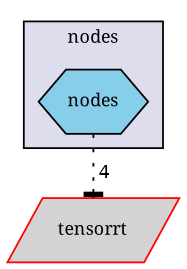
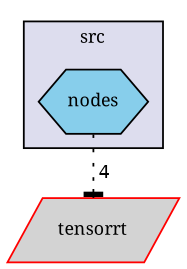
cluster "nodes": label "nodes" -> "src"
